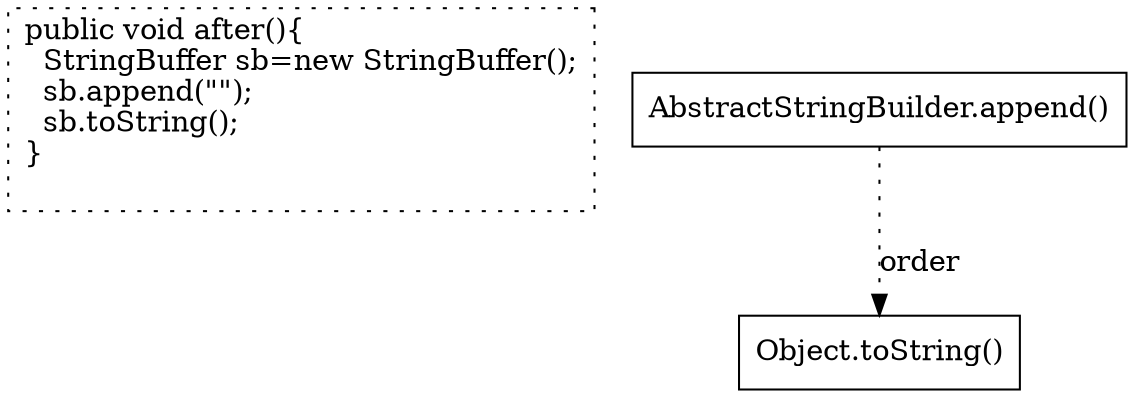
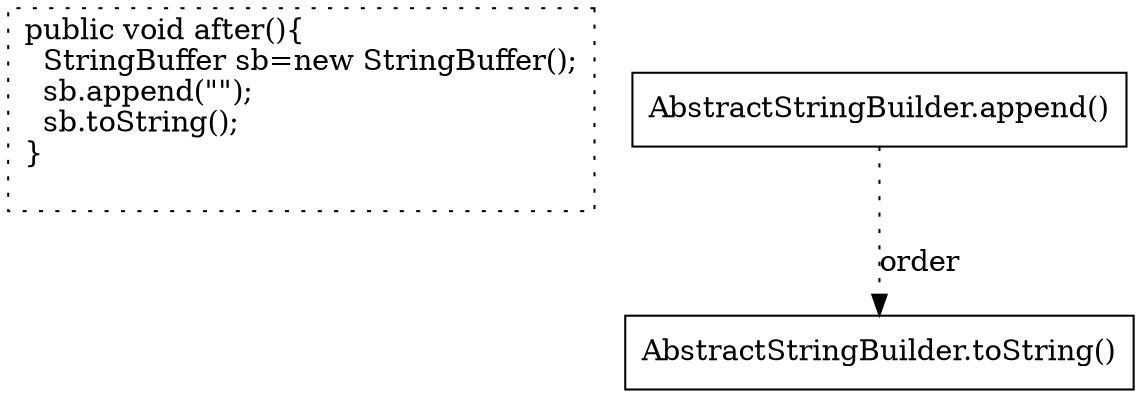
node "Object.toString()": label "Object.toString()" -> "AbstractStringBuilder.toString()"
